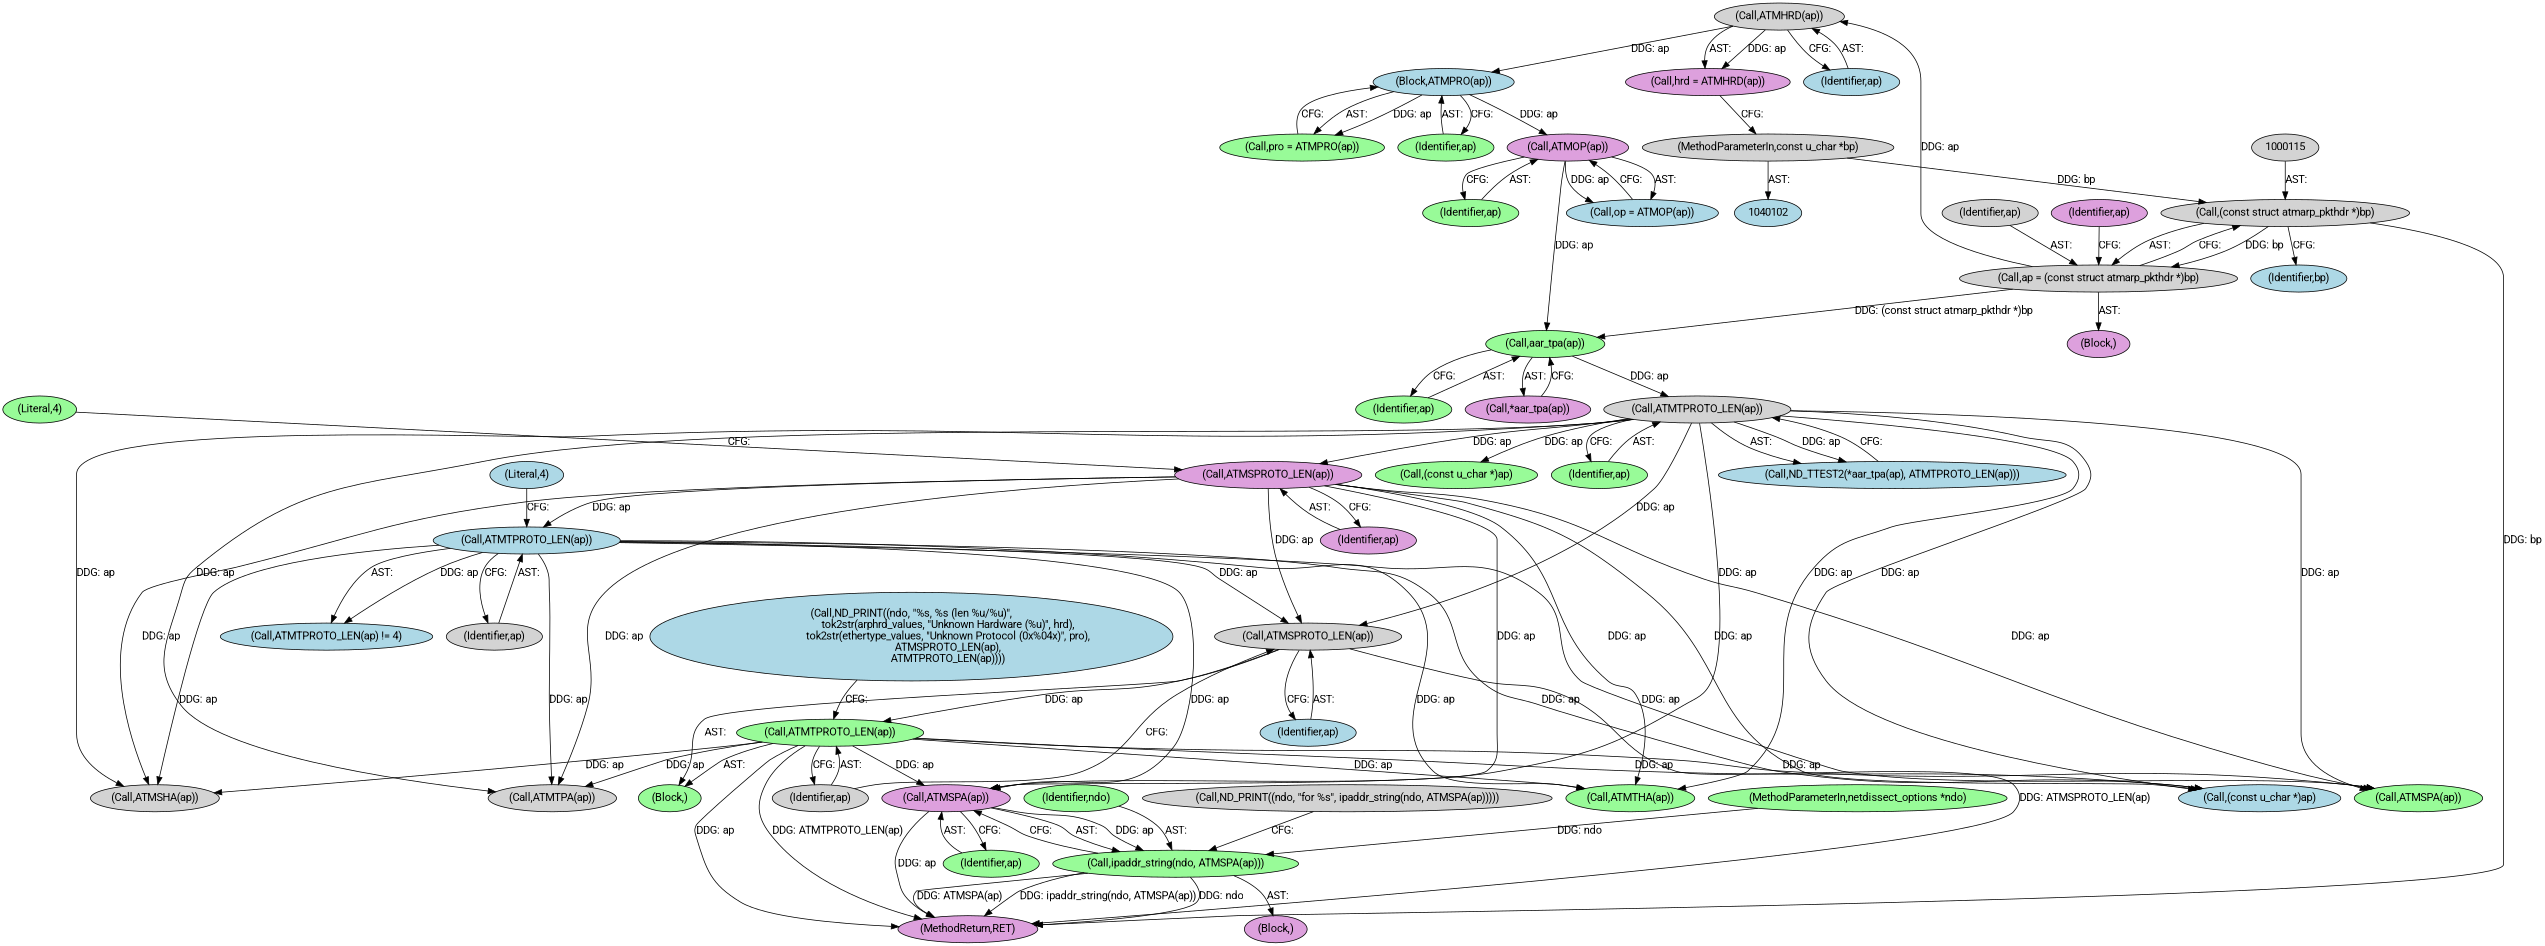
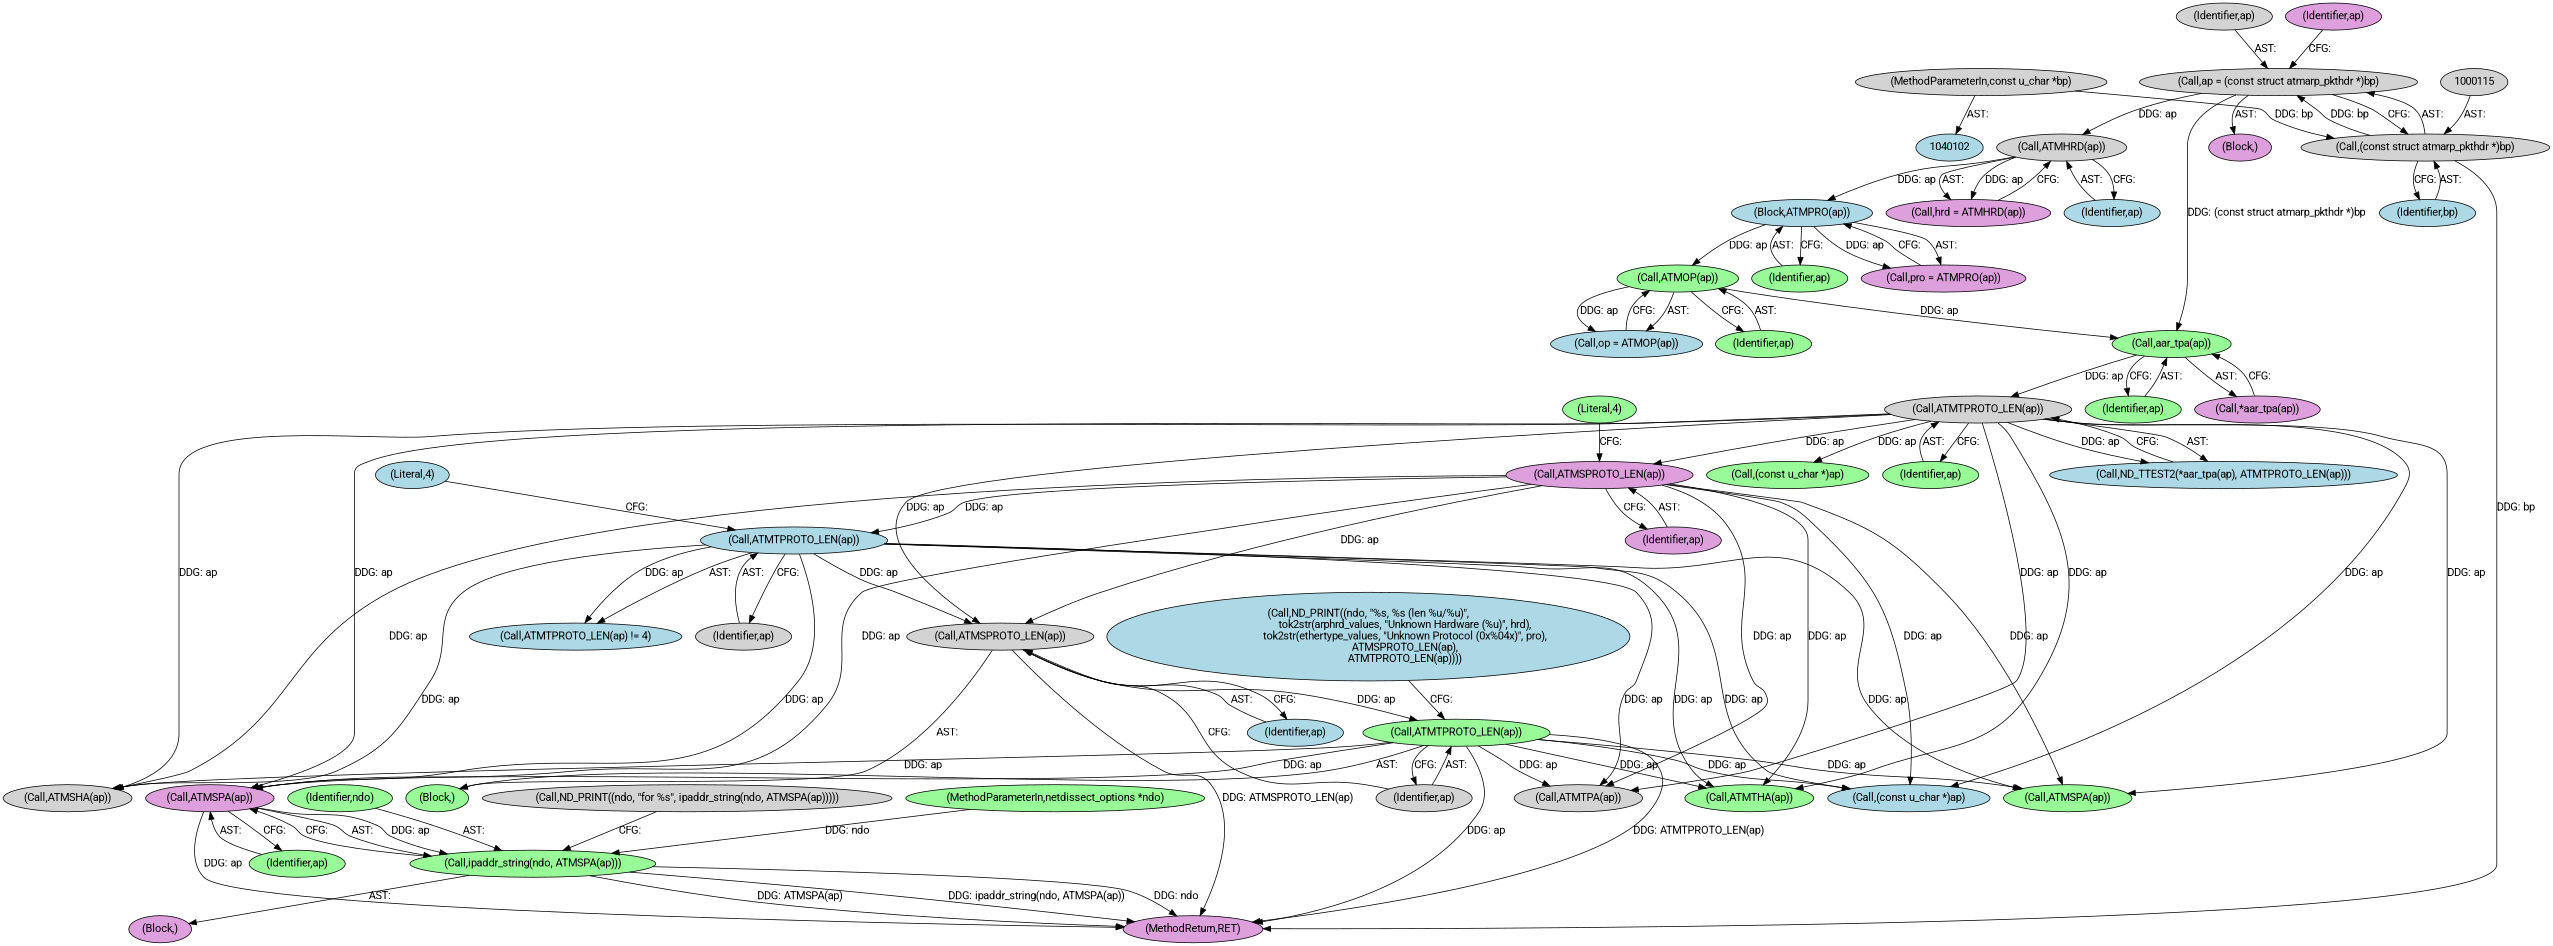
edge "(Call,hrd = ATMHRD(ap))" -> "(MethodParameterIn,const u_char *bp)": now "(Call,hrd = ATMHRD(ap))" -> "(Call,ATMHRD(ap))"
node "(Call,pro = ATMPRO(ap))": fillcolor palegreen -> plum
node "(Call,ATMOP(ap))": fillcolor plum -> palegreen
edge "(Identifier,bp)" -> "(Call,(const struct atmarp_pkthdr *)bp)": added, label "AST:"
